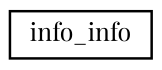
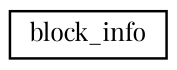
node "info_info": label "info_info" -> "block_info"
